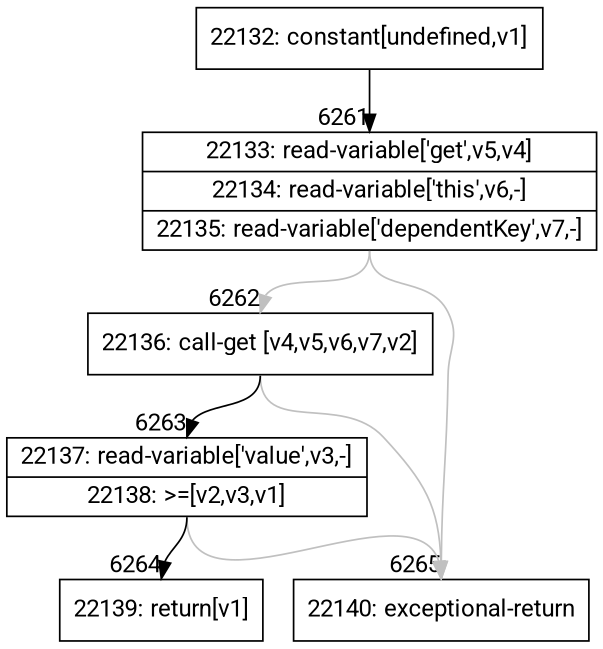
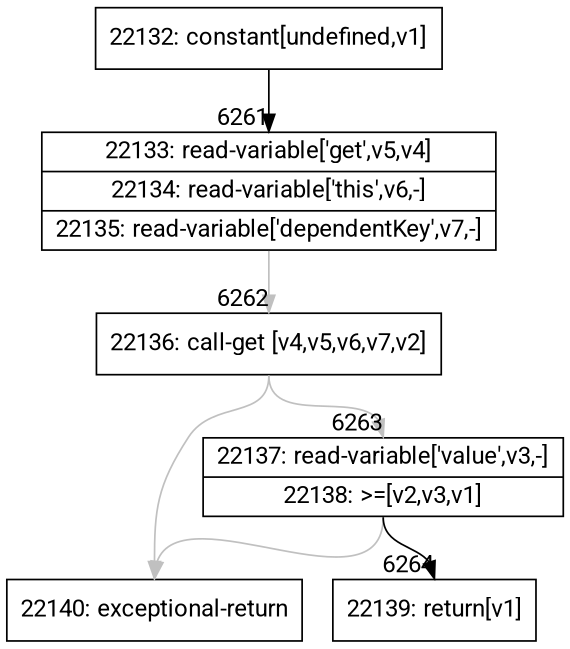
edge "22133: read-variable['get',v5,v4]" -> "22140: exceptional-return": removed
edge "22136: call-get [v4,v5,v6,v7,v2]" -> "22137: read-variable['value',v3,-]": color black -> gray
